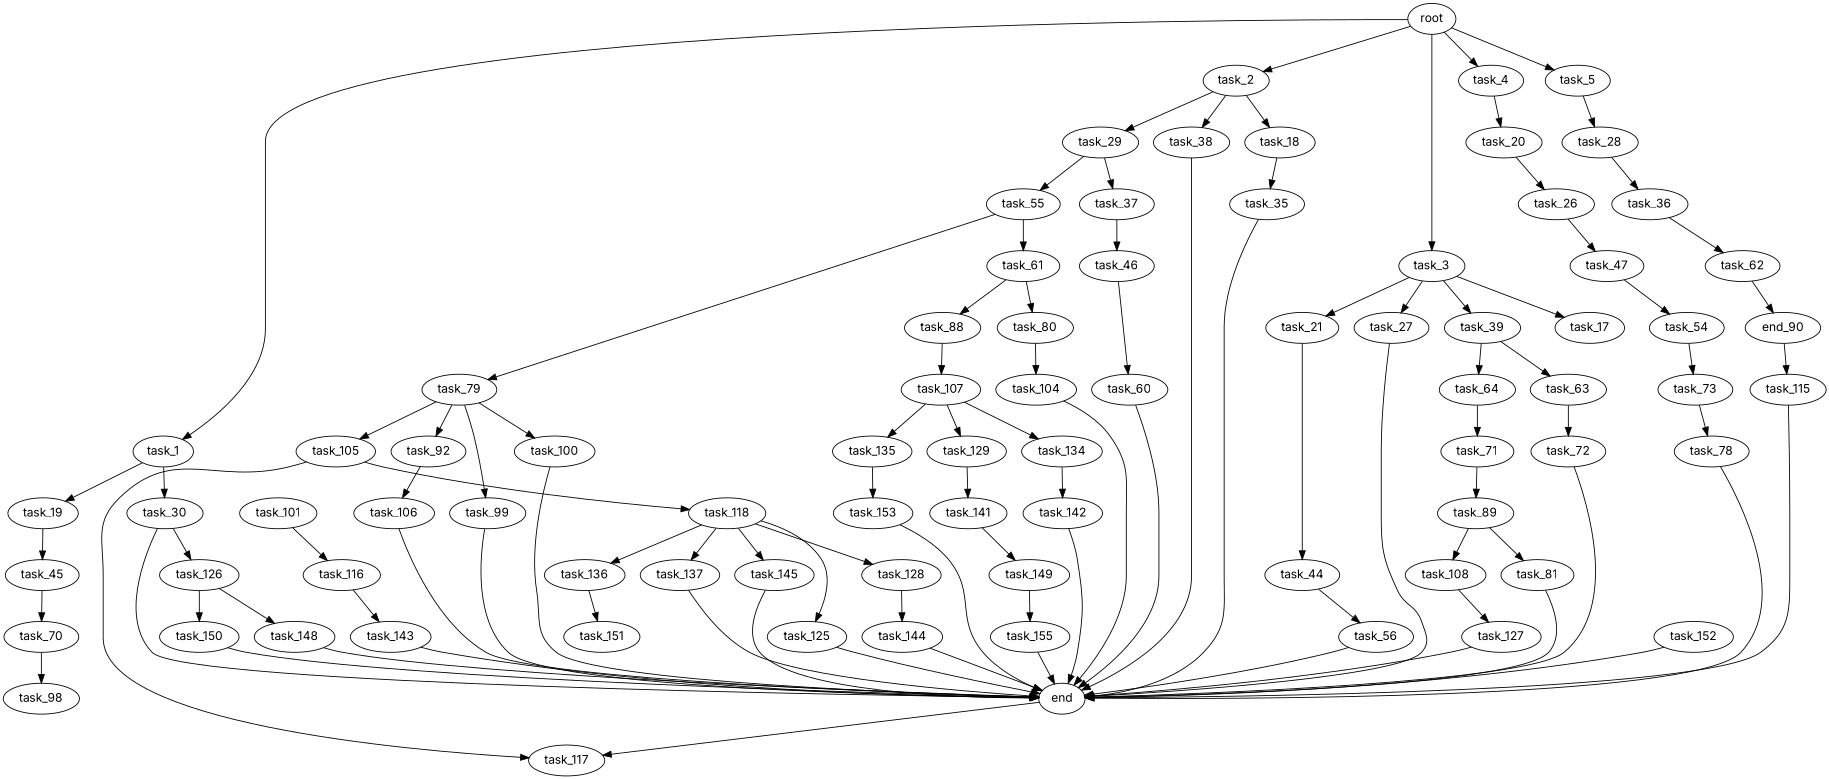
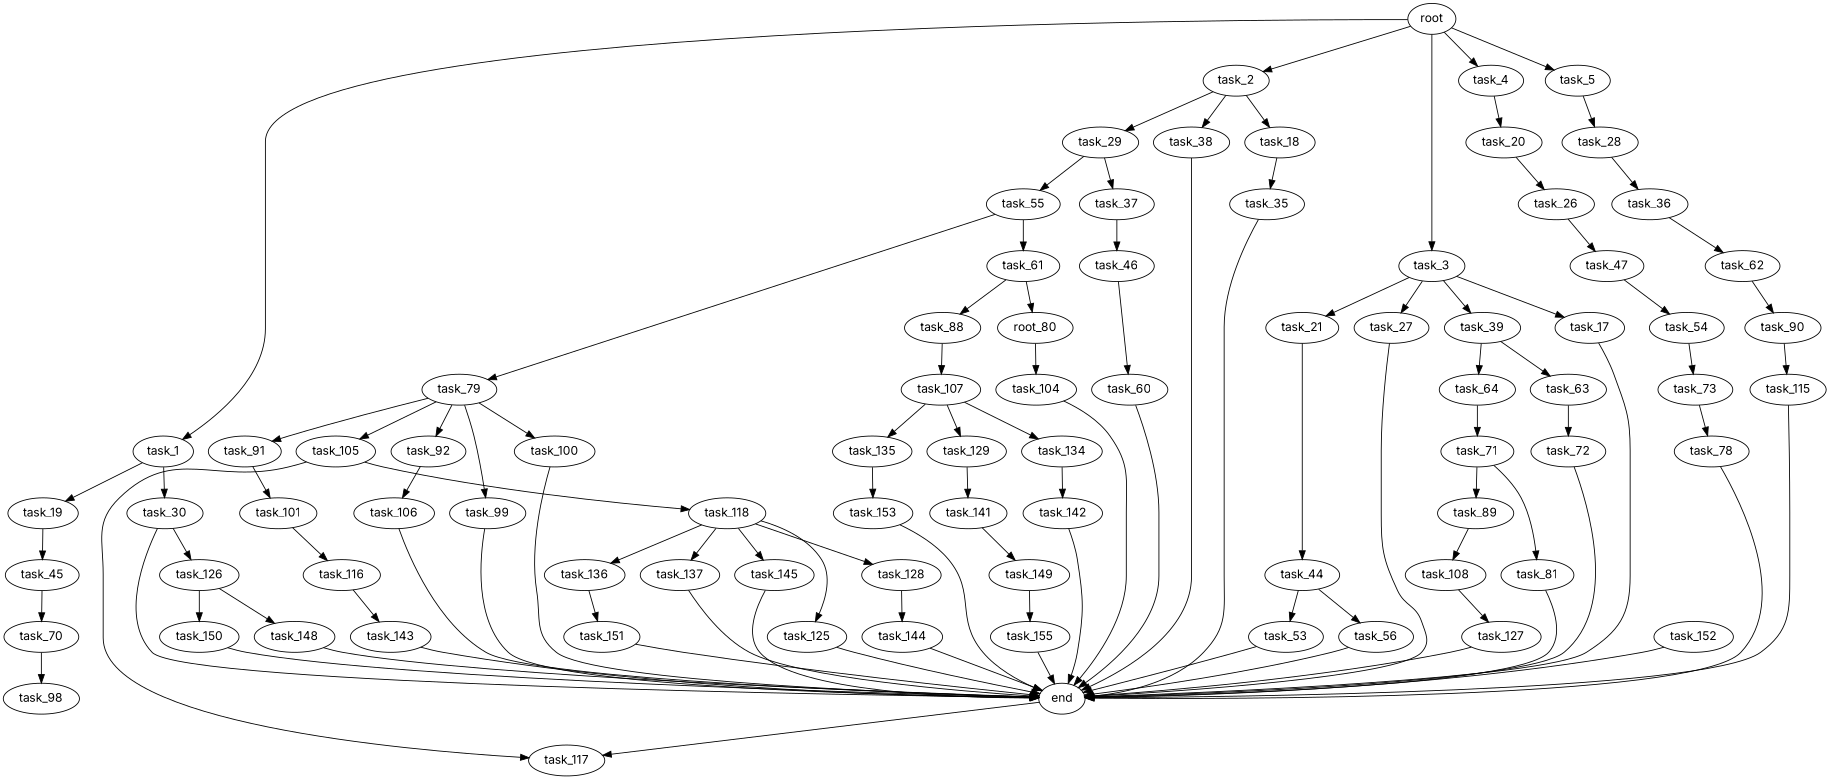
node "task_80": label "task_80" -> "root_80"
node "end_90": label "end_90" -> "task_90"
node "task_91": added
edge "task_89" -> "task_81": now "task_71" -> "task_81"
node "task_53": added
edge "task_17" -> "end": added
edge "task_151" -> "end": added
